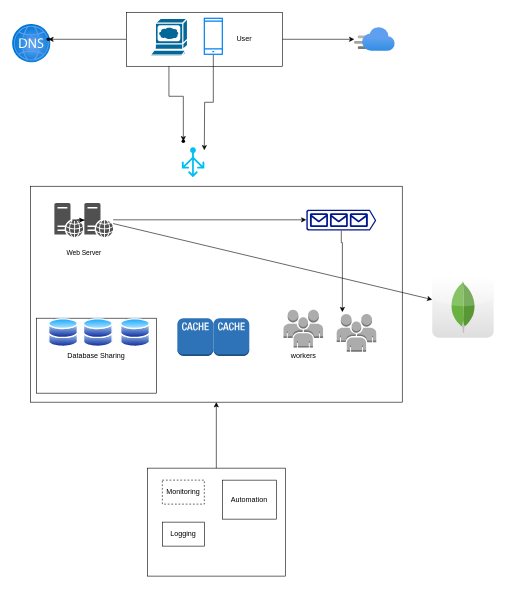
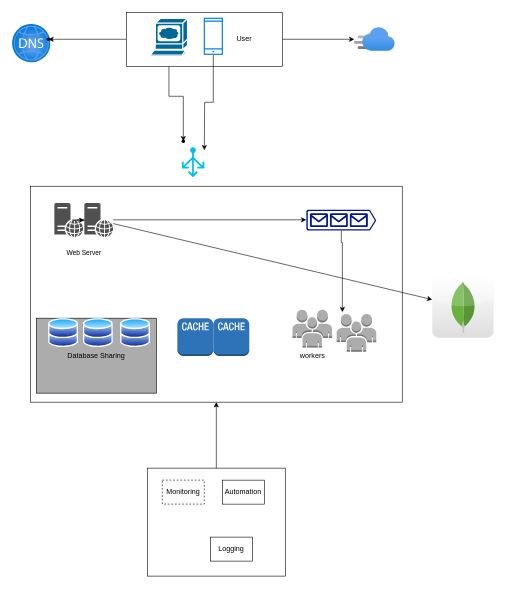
node "workers": moved (303, 329) -> (312, 329)
node "Database Sharing": fillcolor #ffffff -> #acacac
node "Automation": size 54x39 -> 42x24
node "Logging": moved (183, 534) -> (231, 549)
